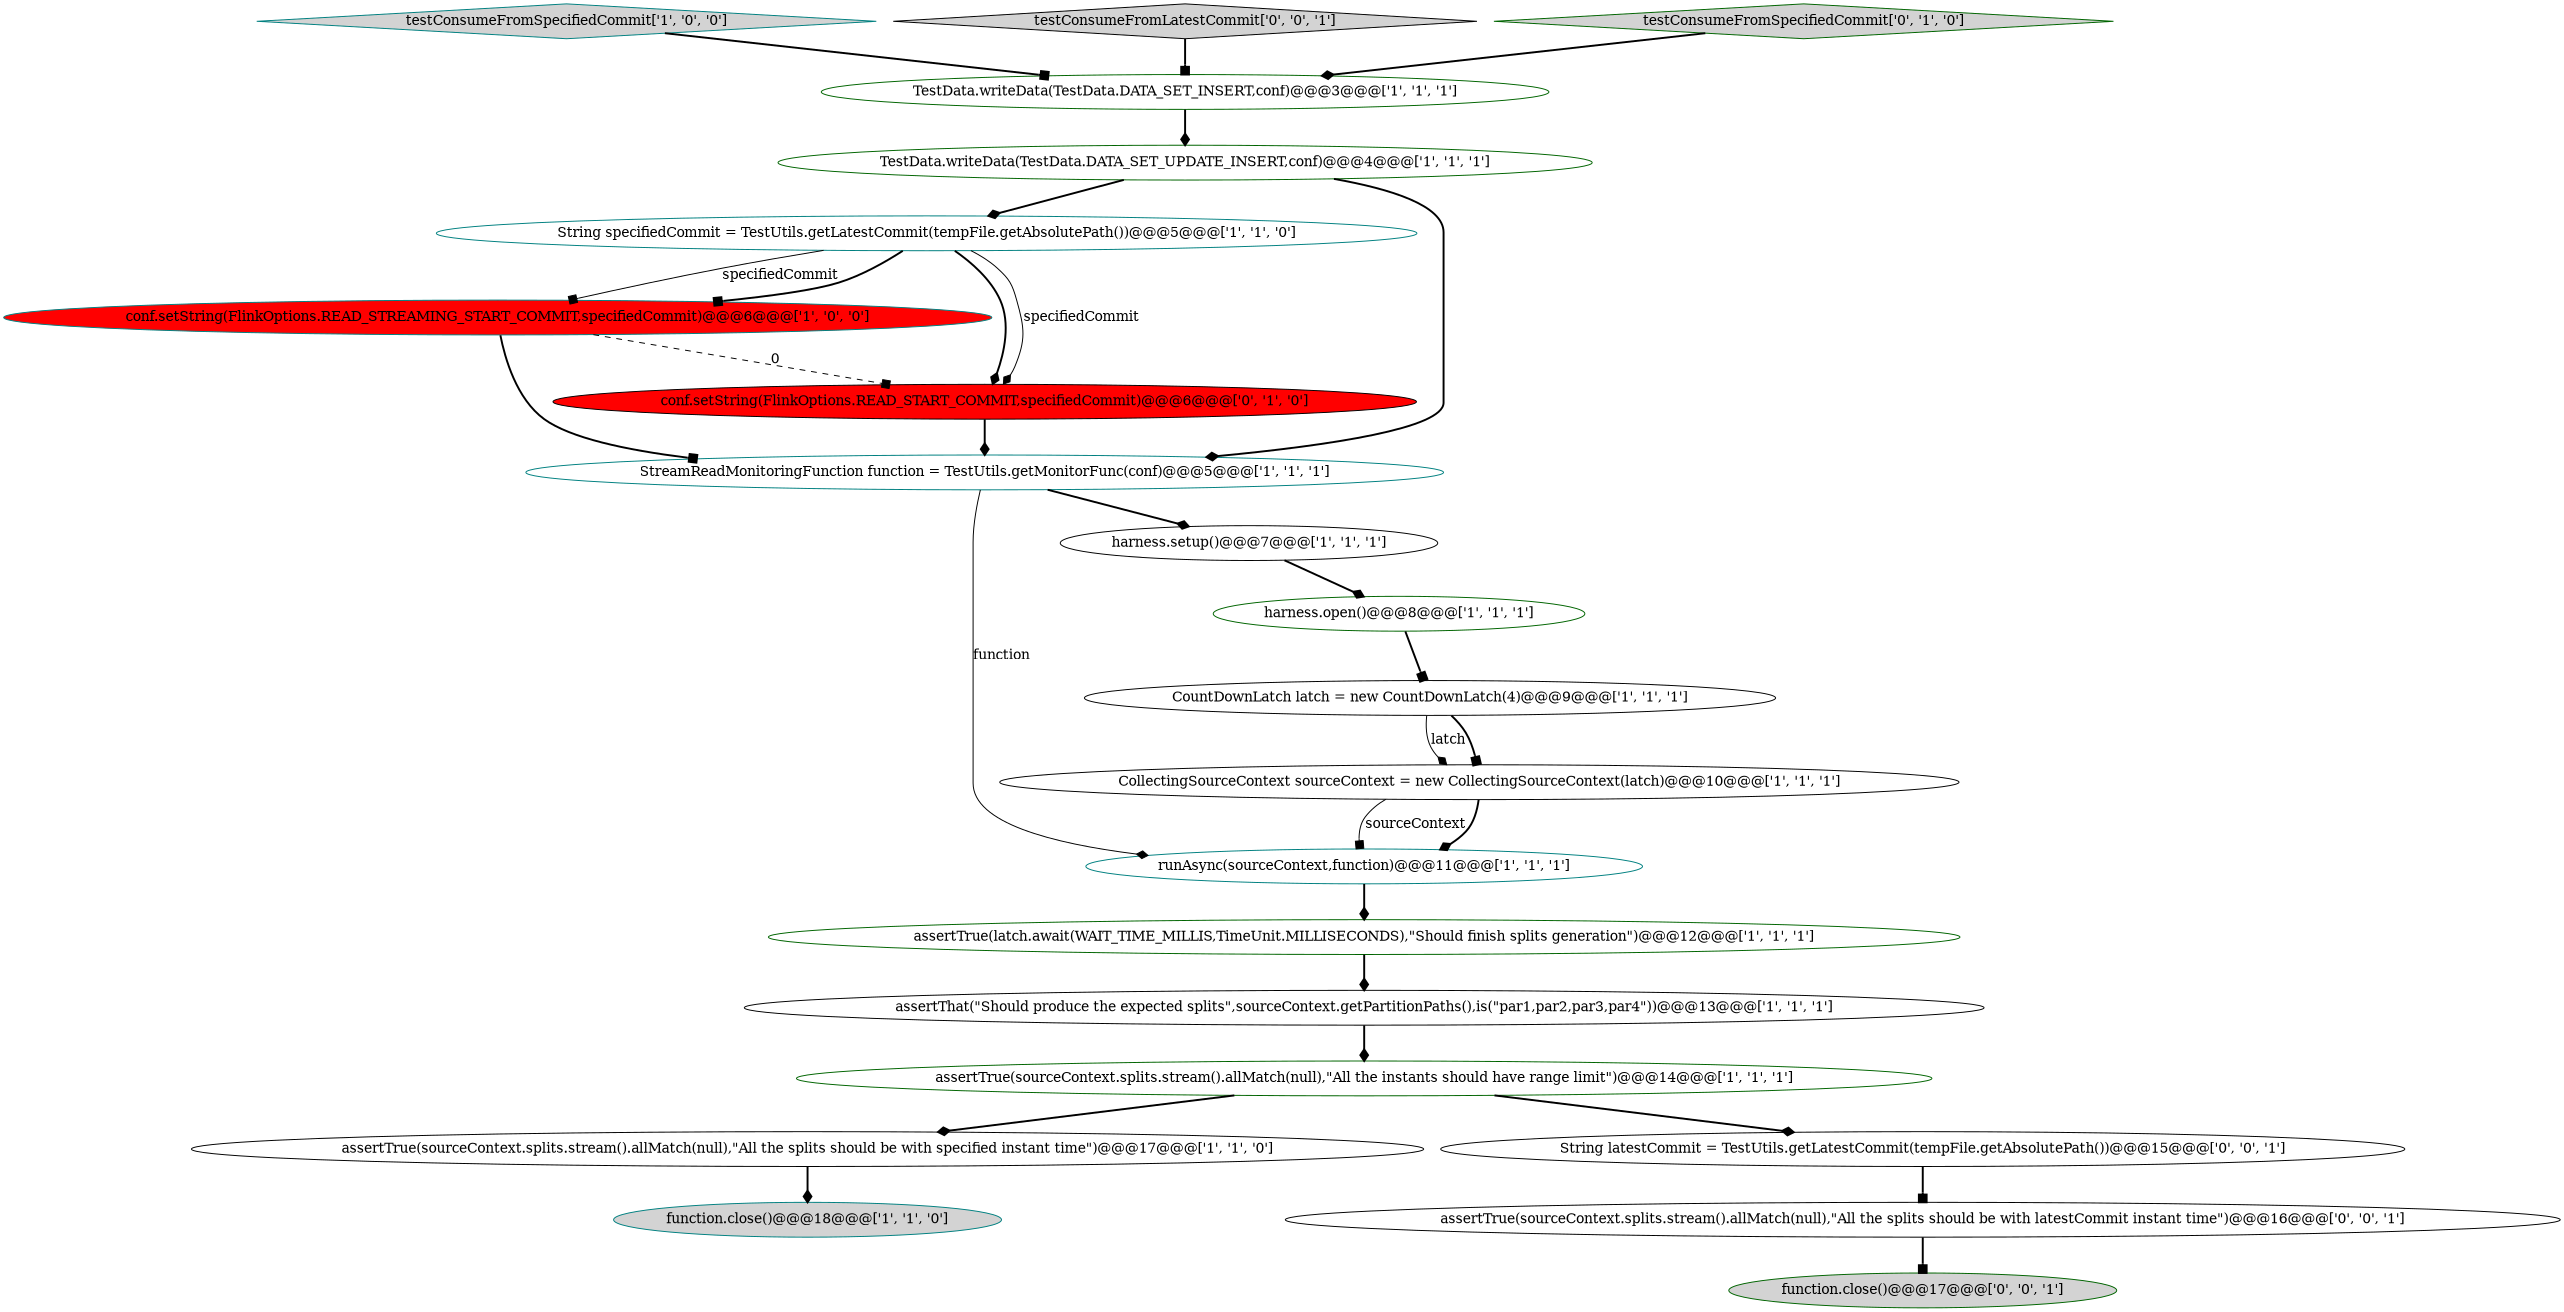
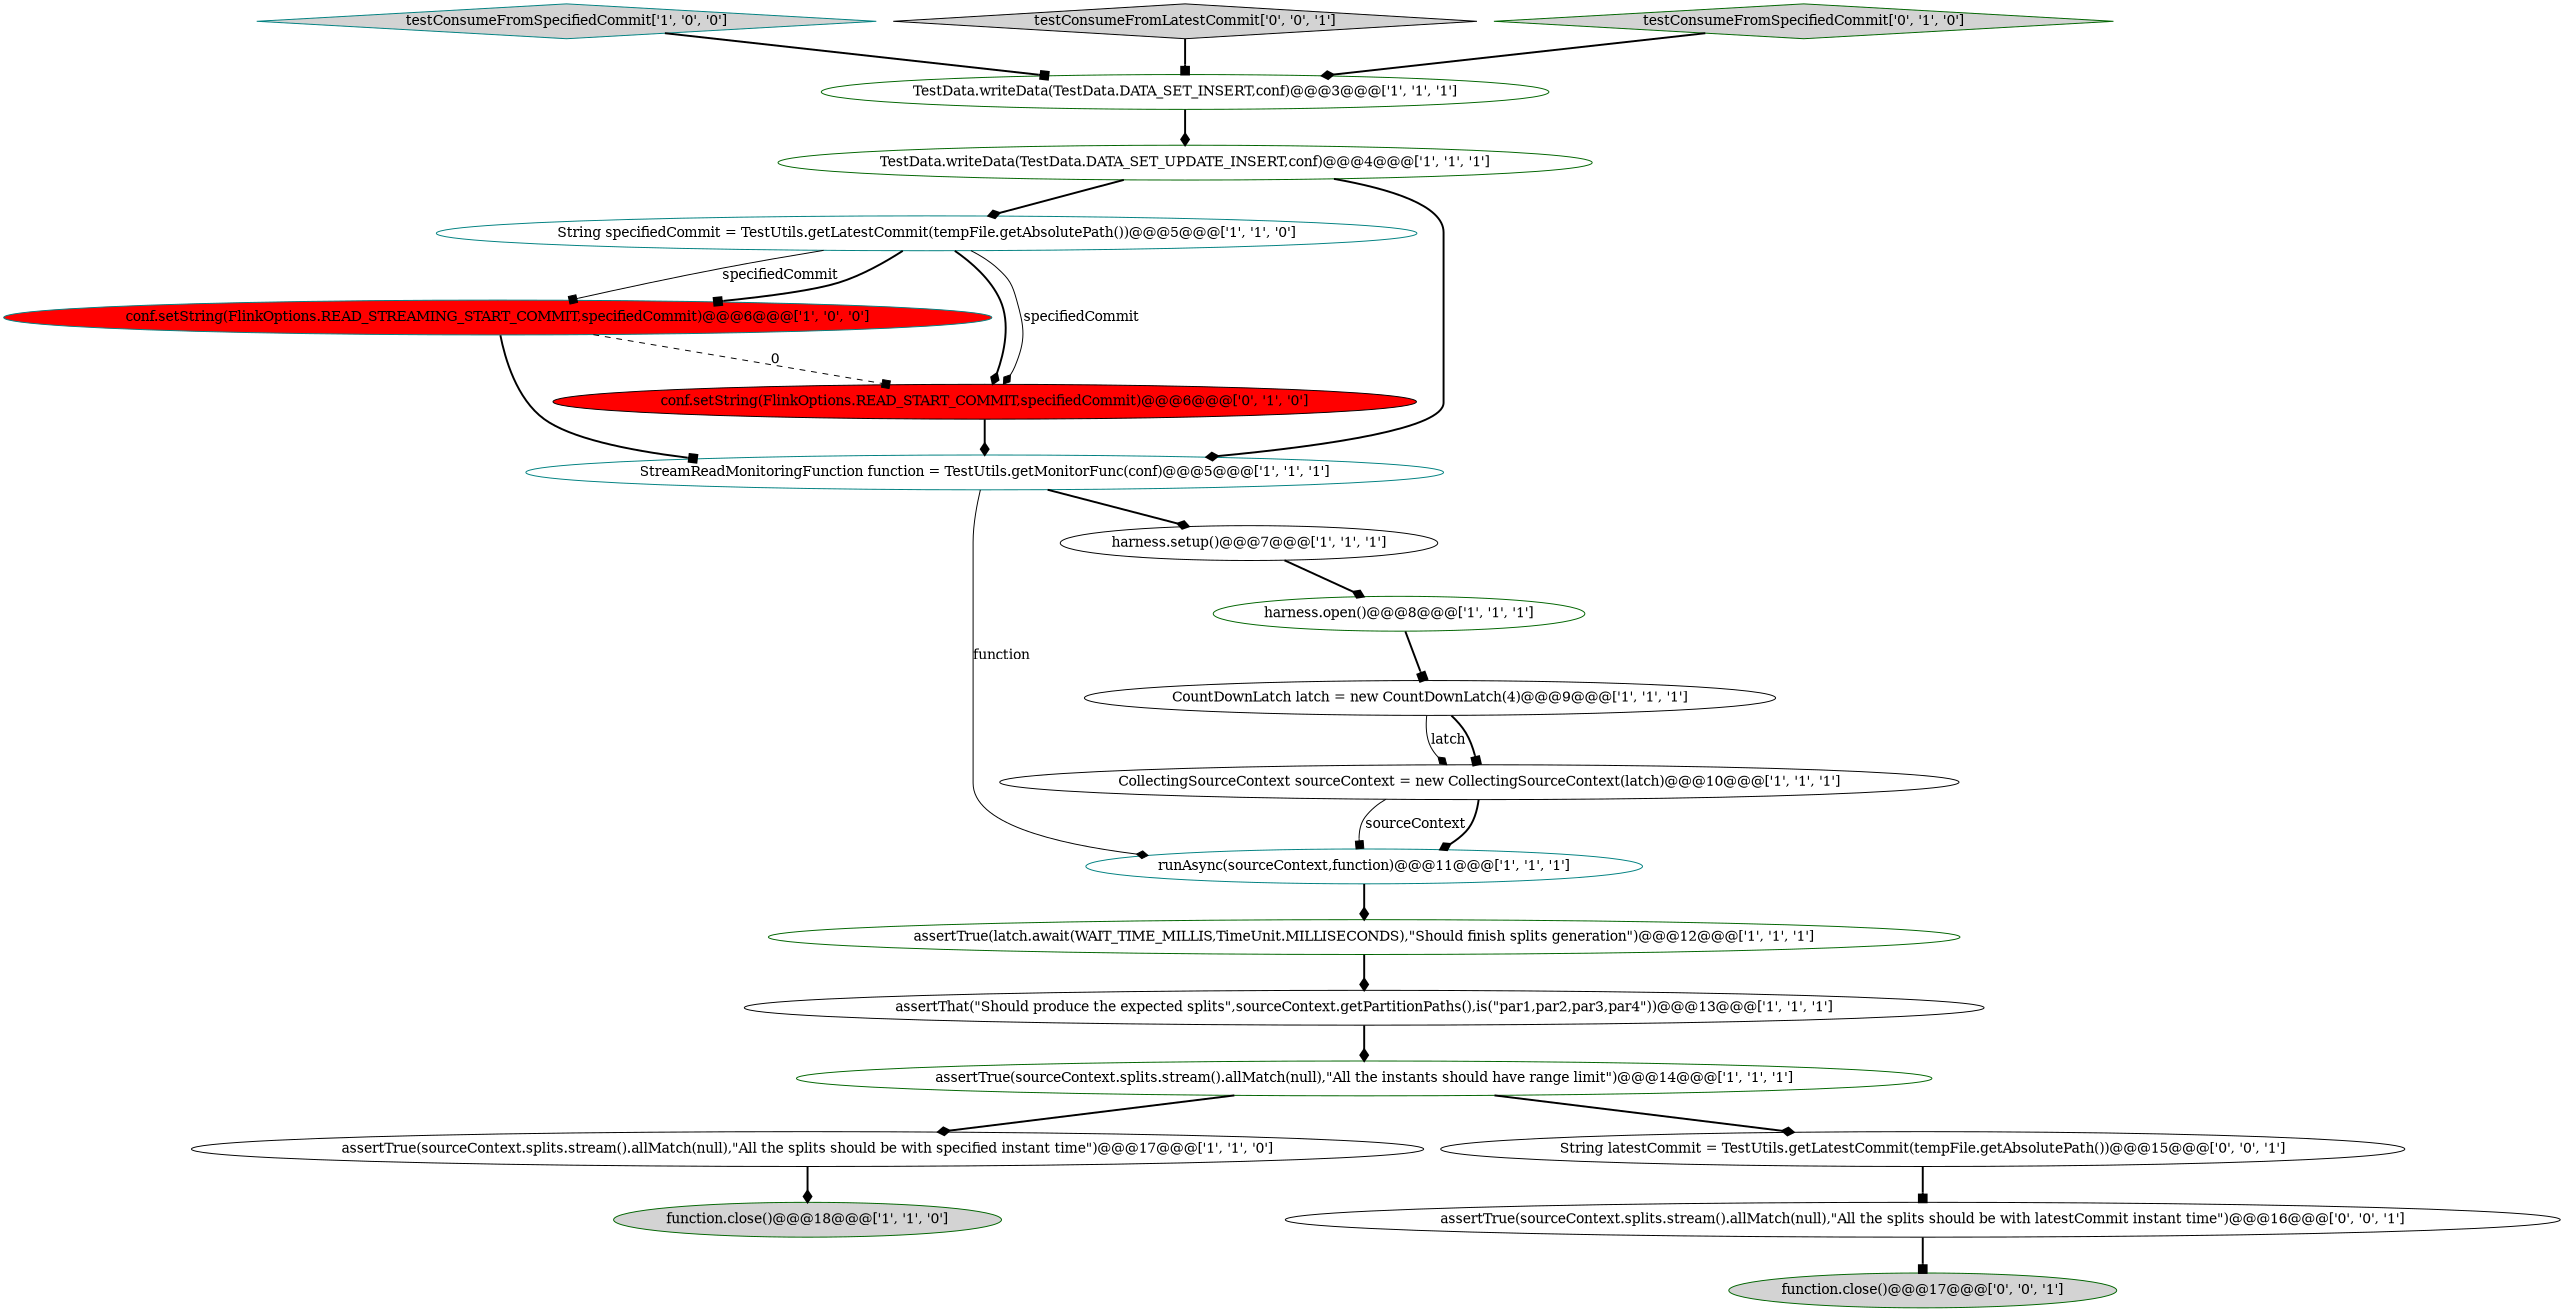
node "function.close()@@@18@@@['1', '1', '0']": color teal -> darkgreen
